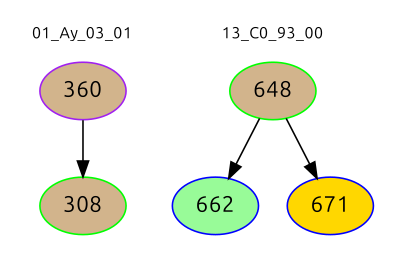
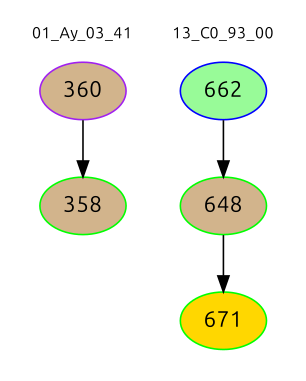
cluster "01_Ay_03_01": label "01_Ay_03_01" -> "01_Ay_03_41"
edge "648" -> "662": reversed
node "308": label "308" -> "358"
node "671": color blue -> green
